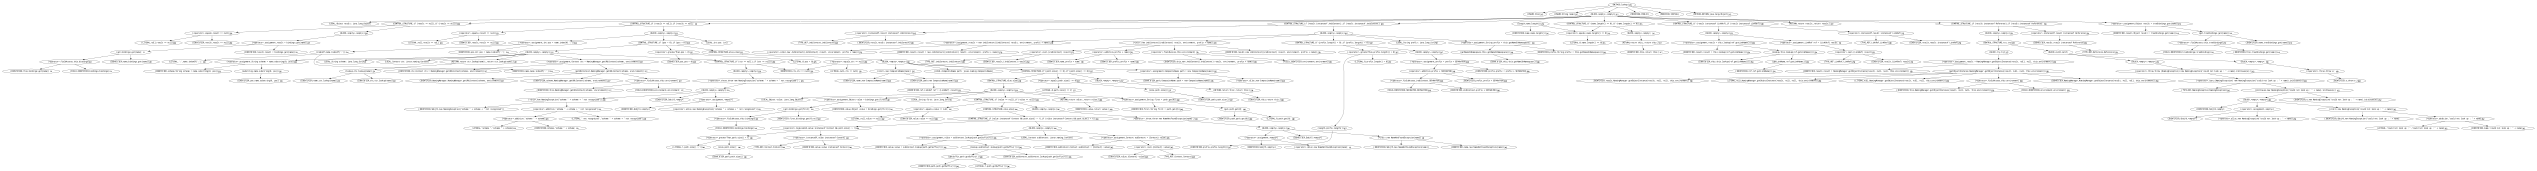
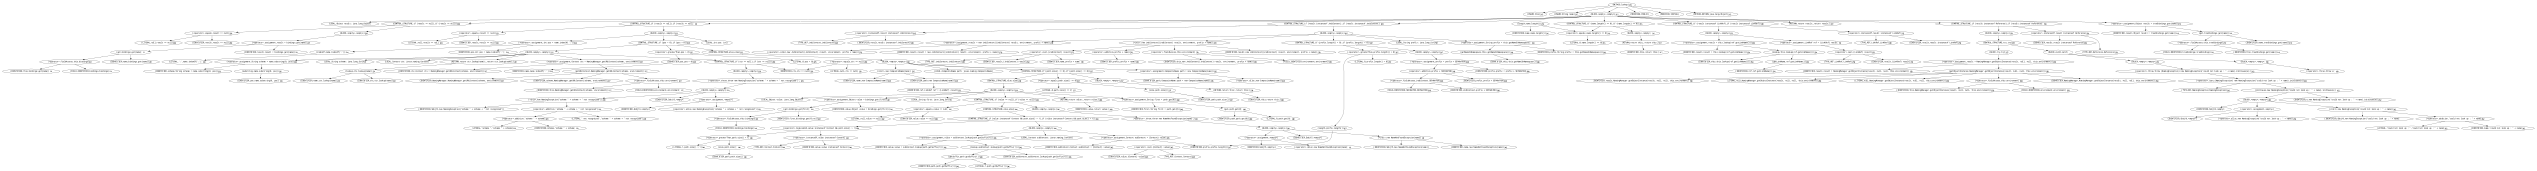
edge "(IDENTIFIER,result,result instanceof Reference)" -> "(TYPE_REF,Reference,Reference)": now "(<operator>.instanceOf,result instanceof Reference)" -> "(TYPE_REF,Reference,Reference)"
edge "(<operator>.addition,prefix + name)" -> "(IDENTIFIER,name,prefix + name)": now "(<operator>.cast,(JndiContext) result)" -> "(IDENTIFIER,name,prefix + name)"
edge "(indexOf,name.indexOf(':'))" -> "(IDENTIFIER,name,name.indexOf(':'))": now "(IDENTIFIER,pos,pos > 0)" -> "(IDENTIFIER,name,name.indexOf(':'))"
node "(IDENTIFIER,e,throw e;)": removed
edge "(<operator>.assignment,Context subContext = (Context) value)" -> "(<operator>.cast,(Context) value)": now "(<operator>.assignment,Context subContext = (Context) value)" -> "(IDENTIFIER,prefix,prefix.length())"
